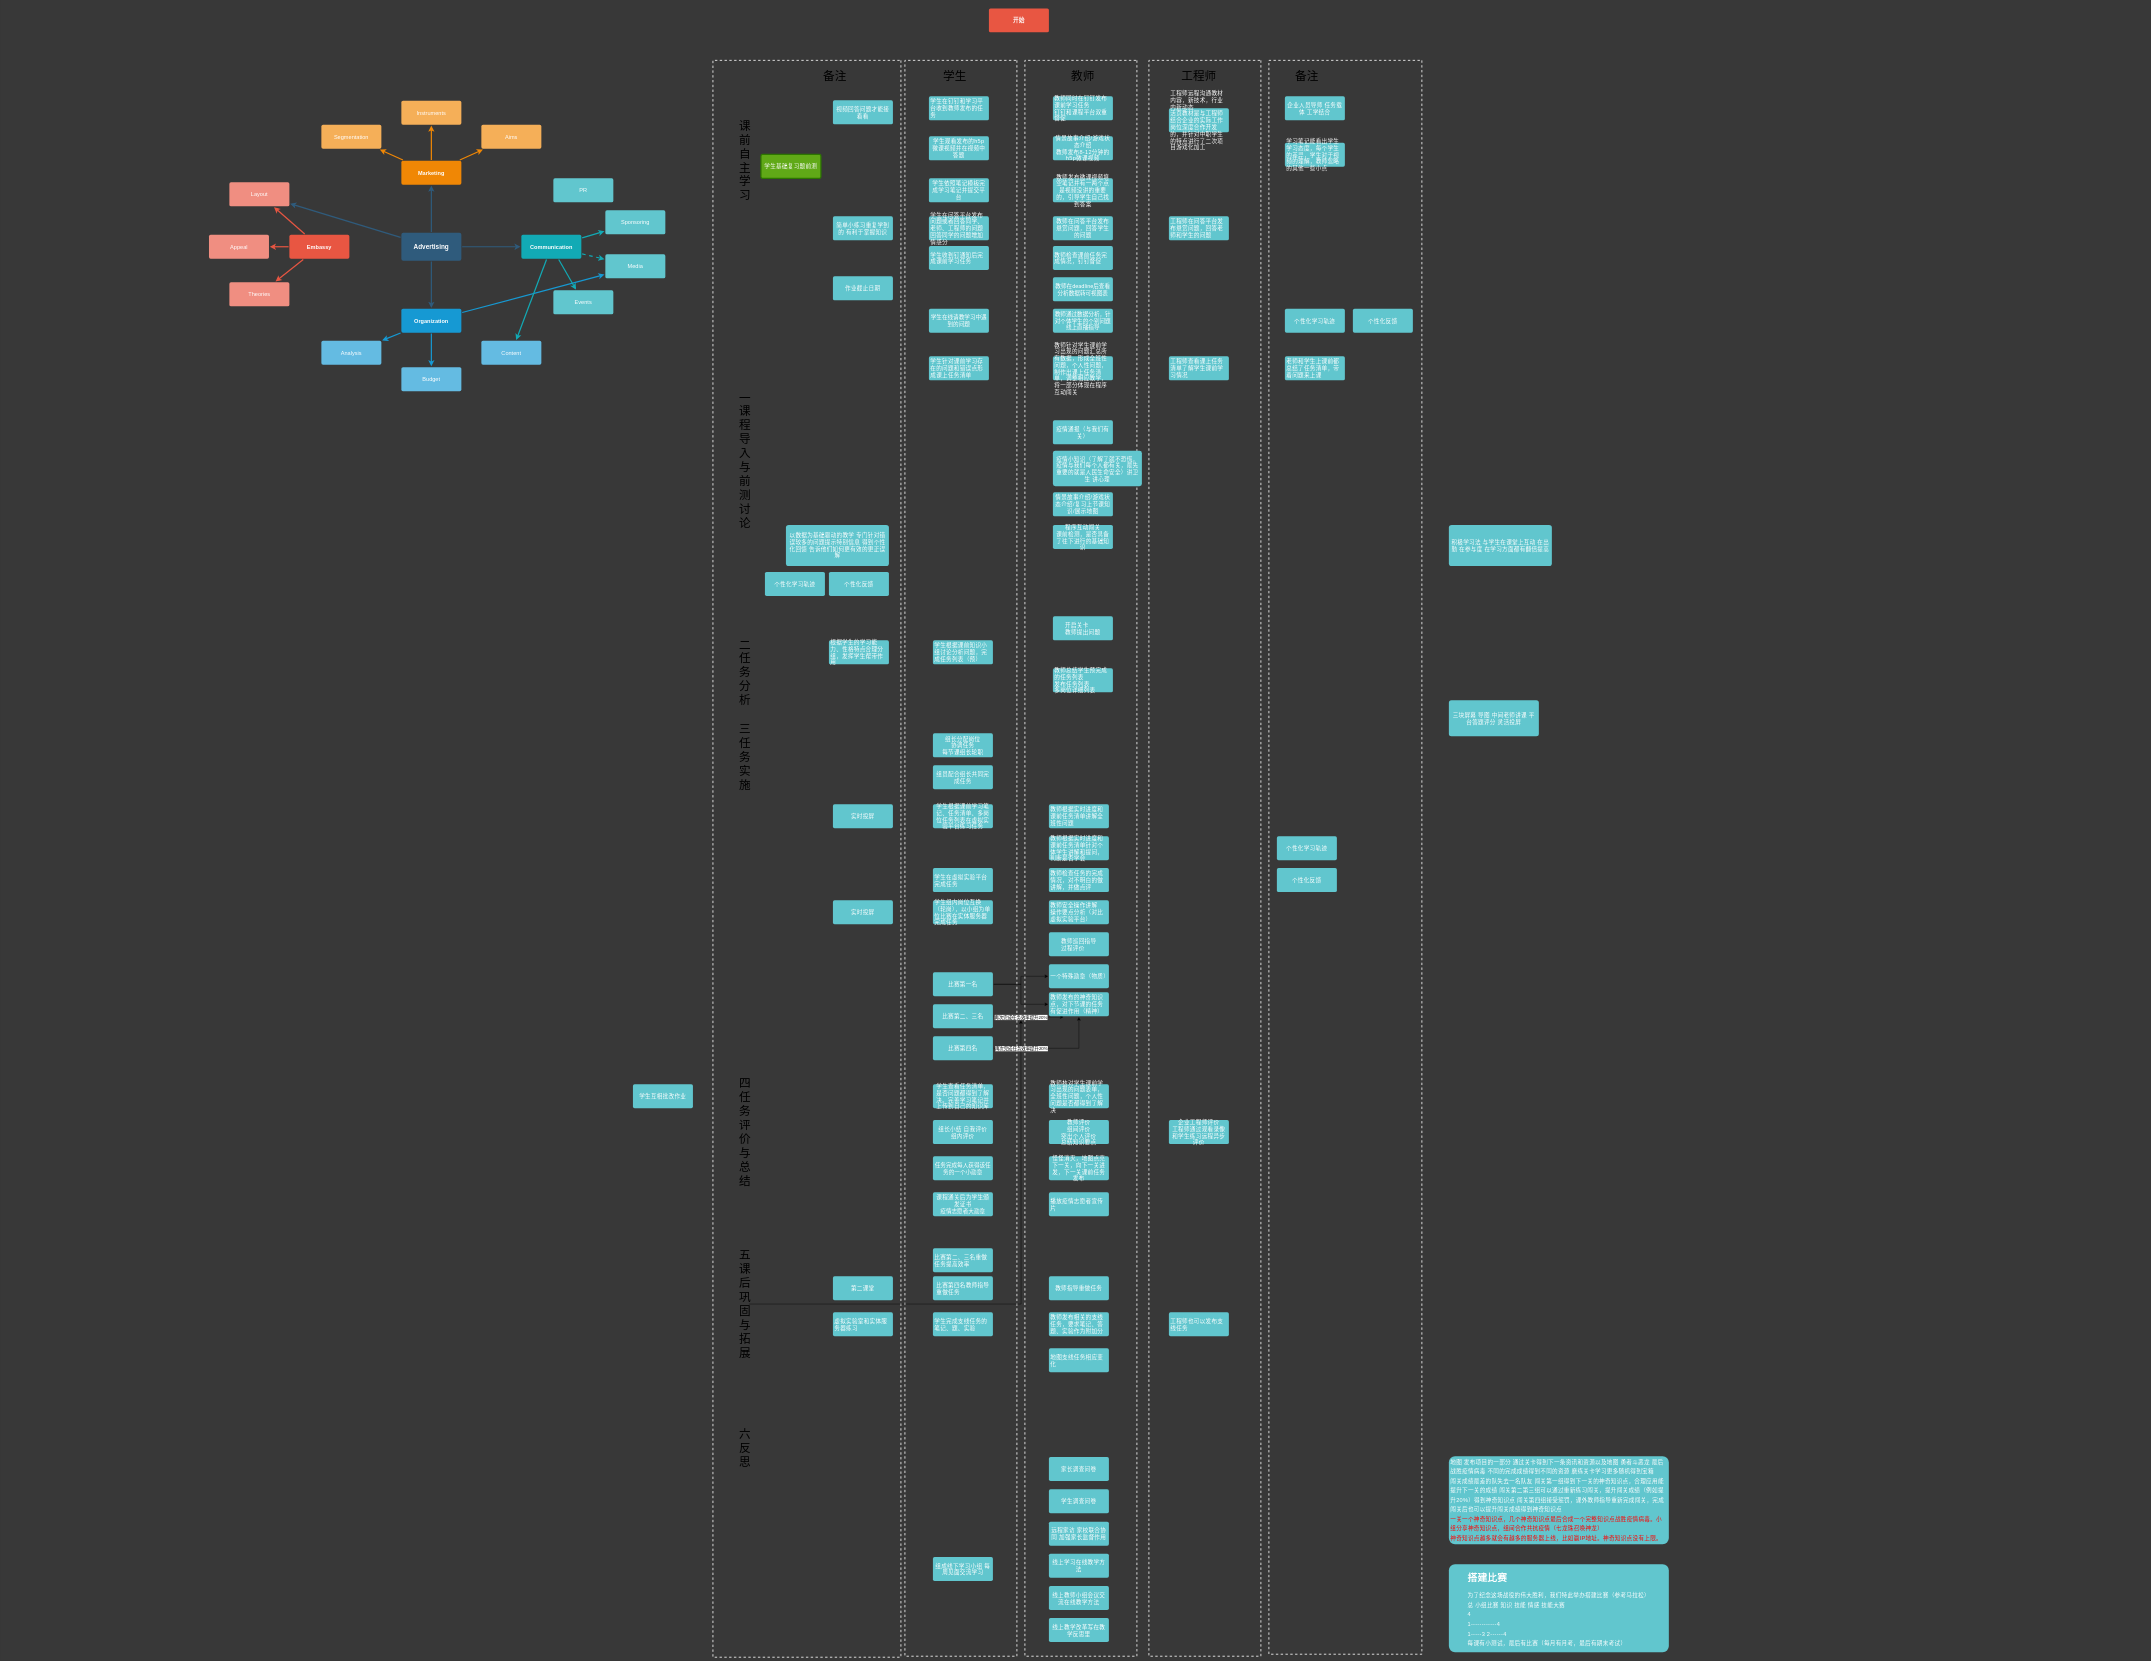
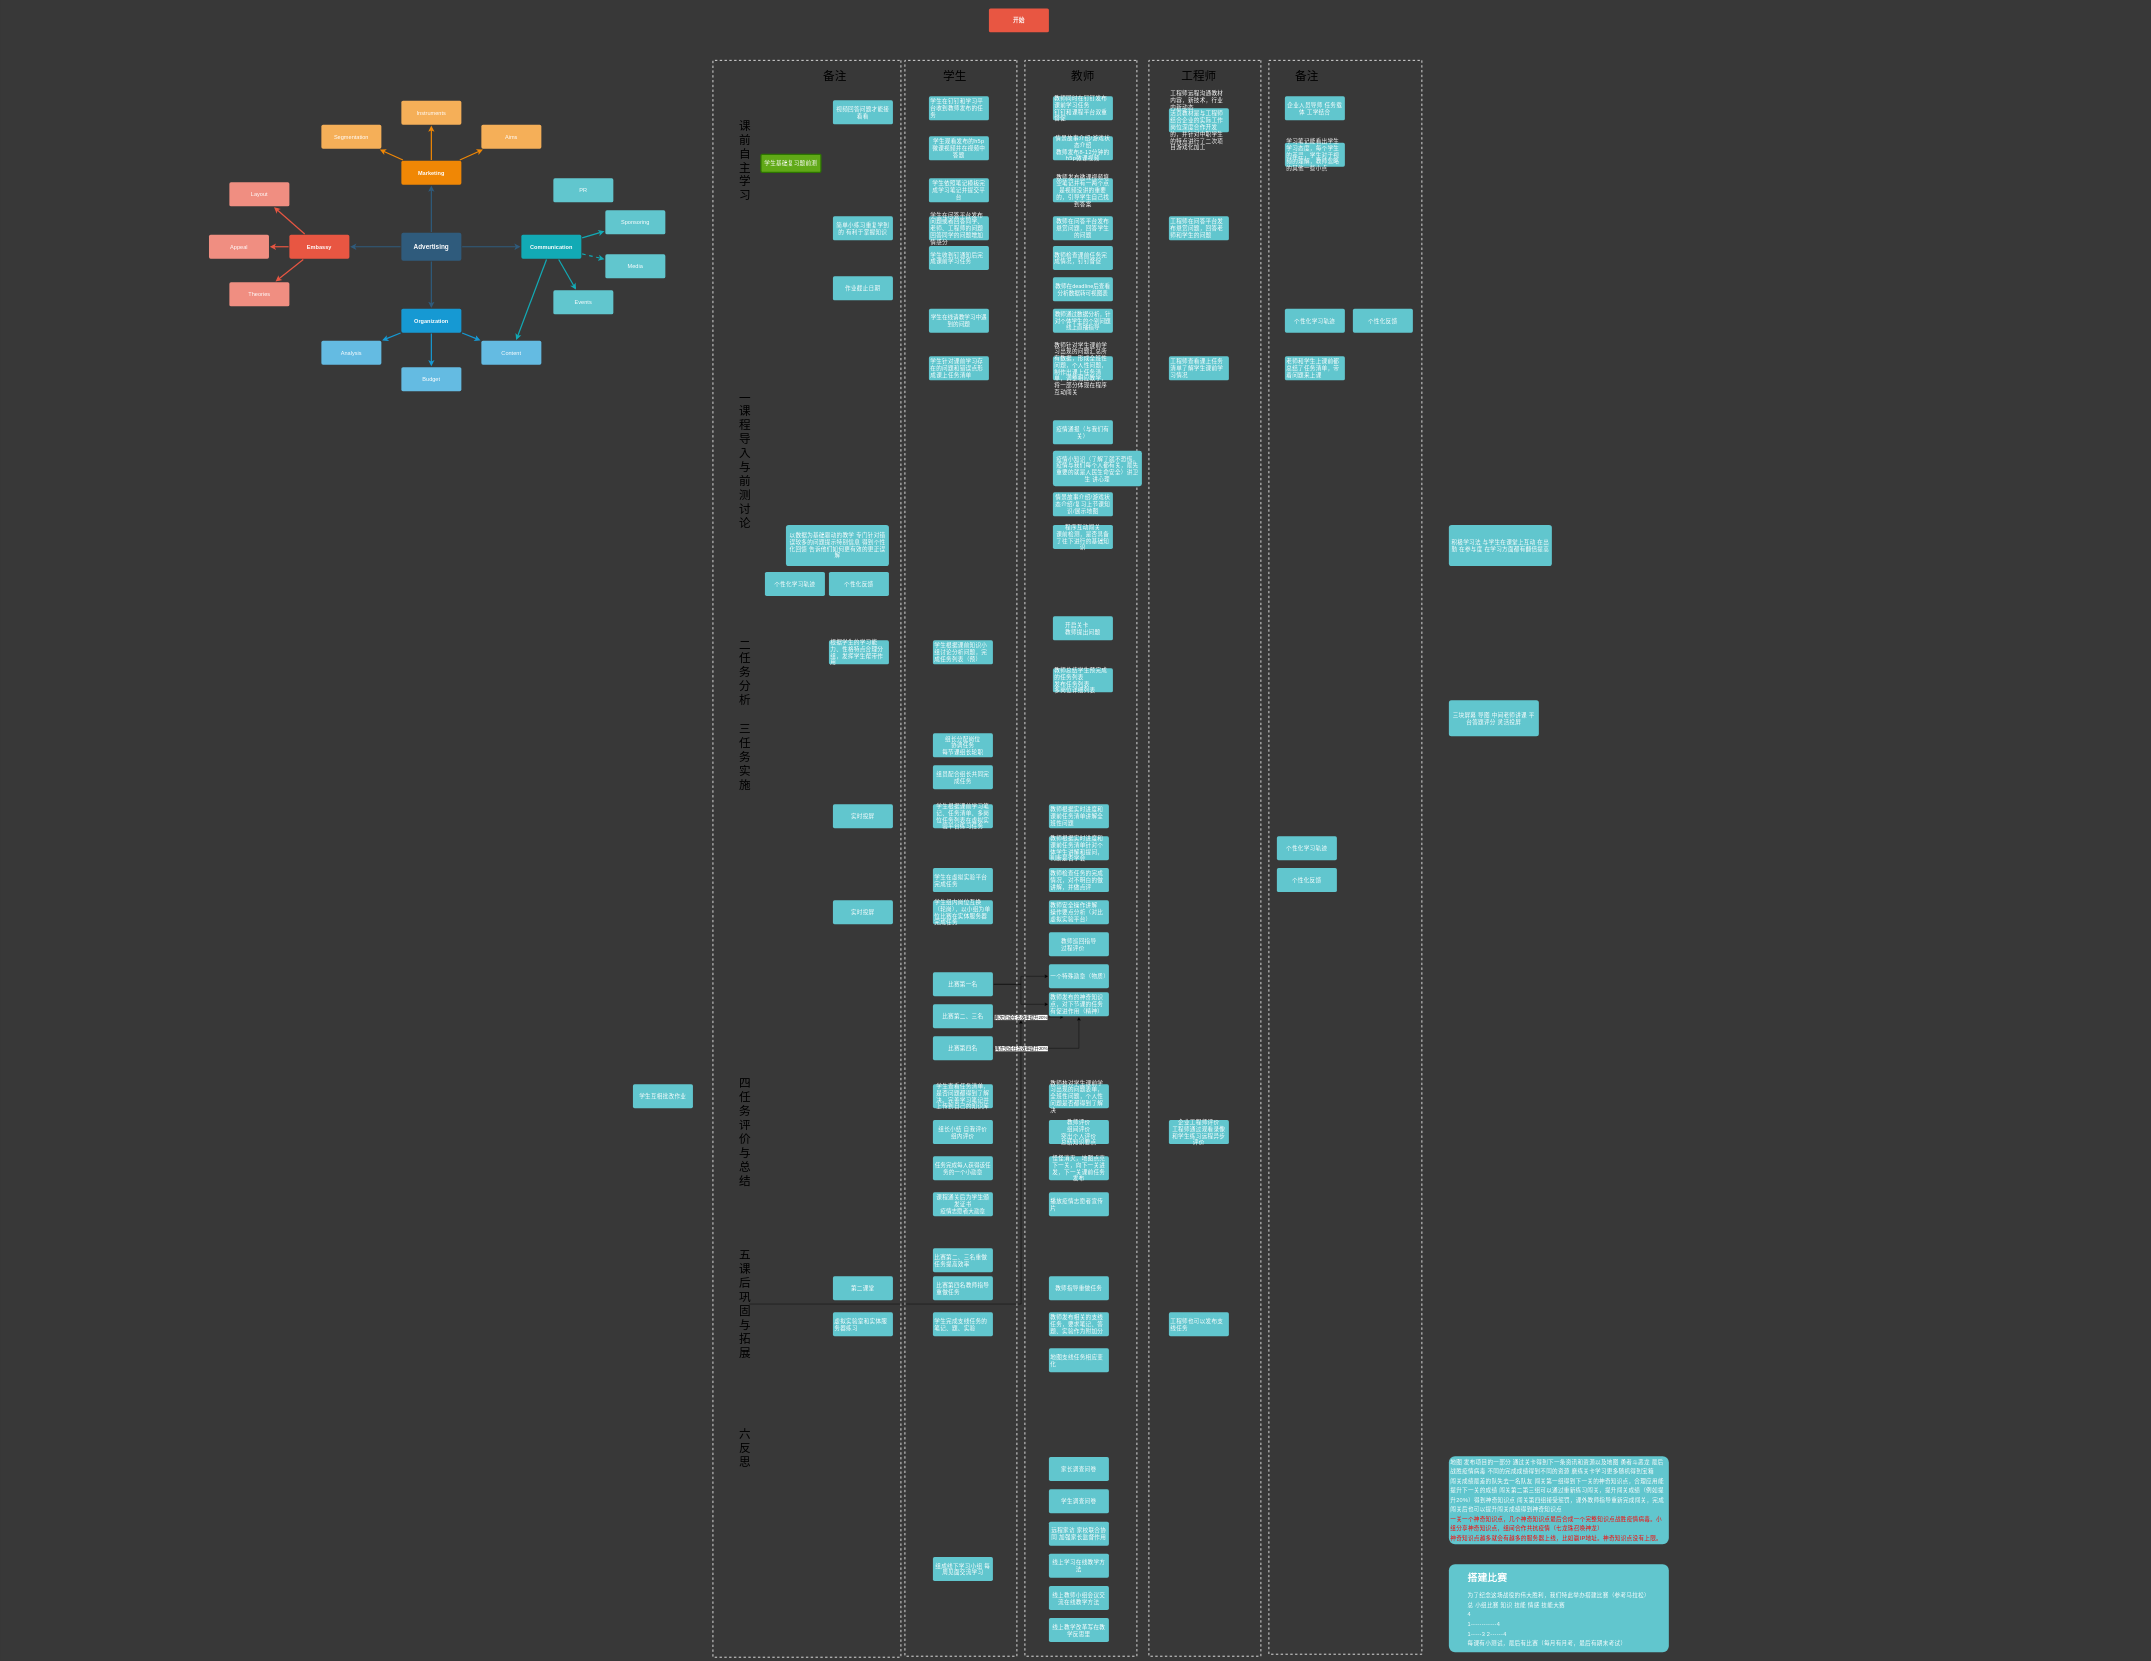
node "学生基础复习题前测": size 60x24 -> 60x18
edge "Advertising" -> "Layout": now "Advertising" -> "Embassy"
edge "Organization" -> "Media": now "Organization" -> "Content"
